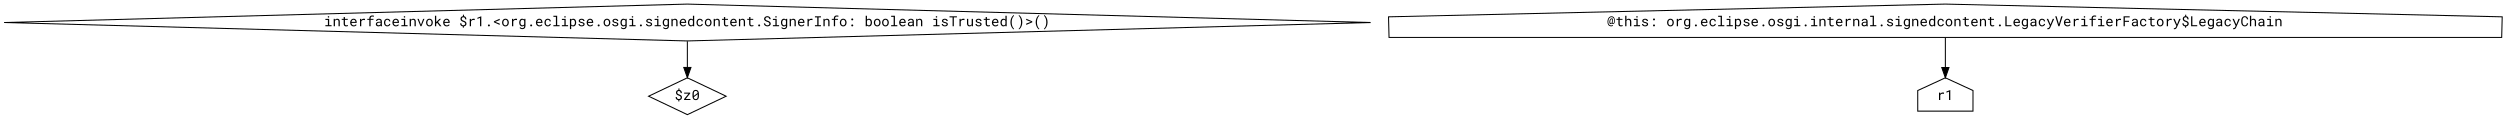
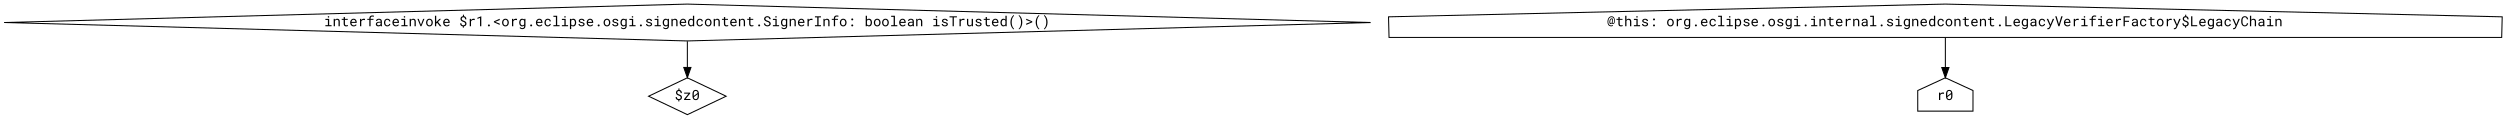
node "r1": label "r1" -> "r0"
